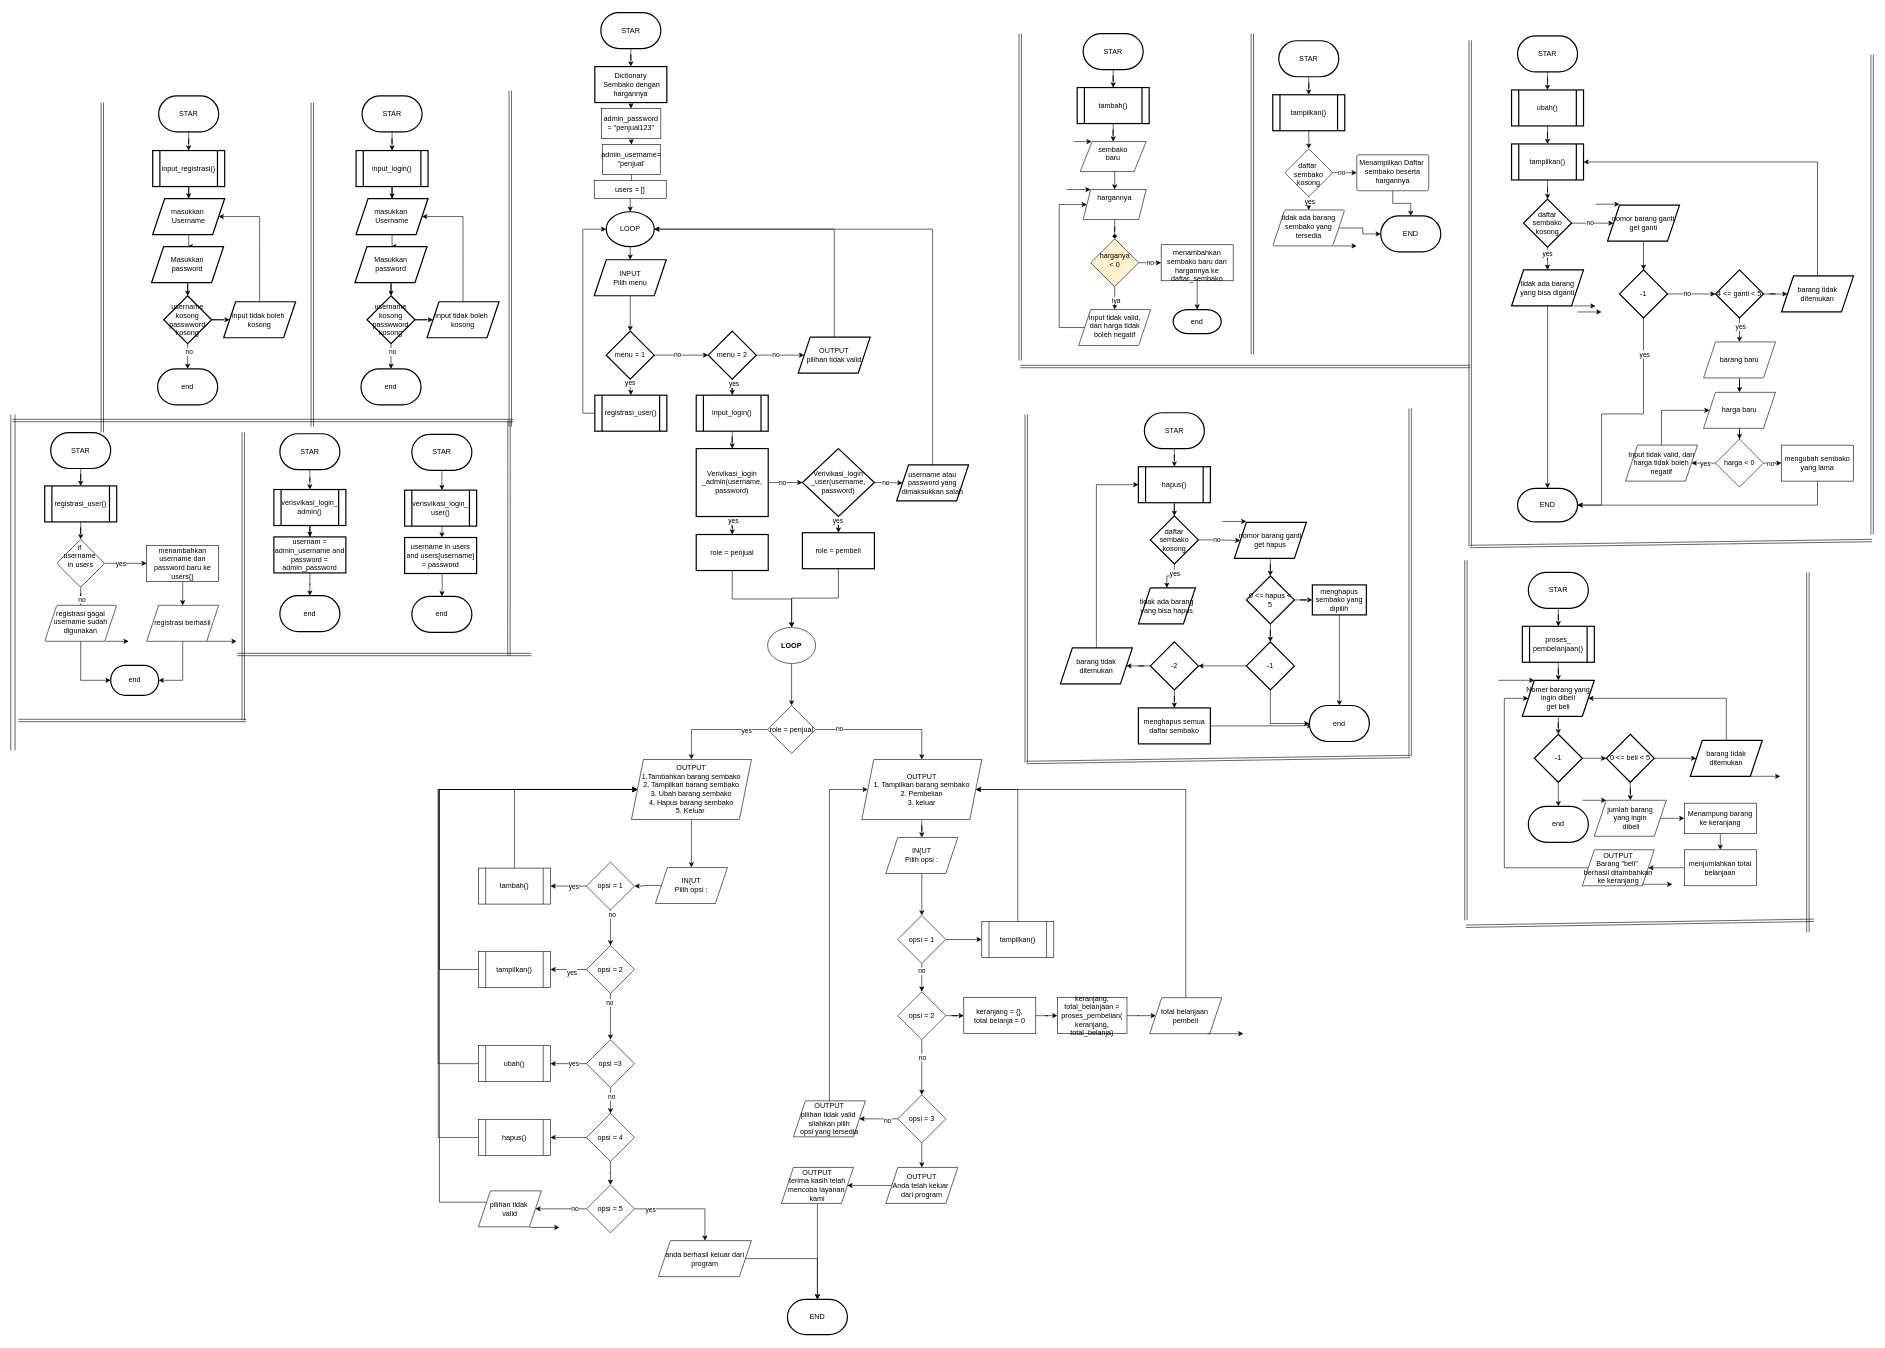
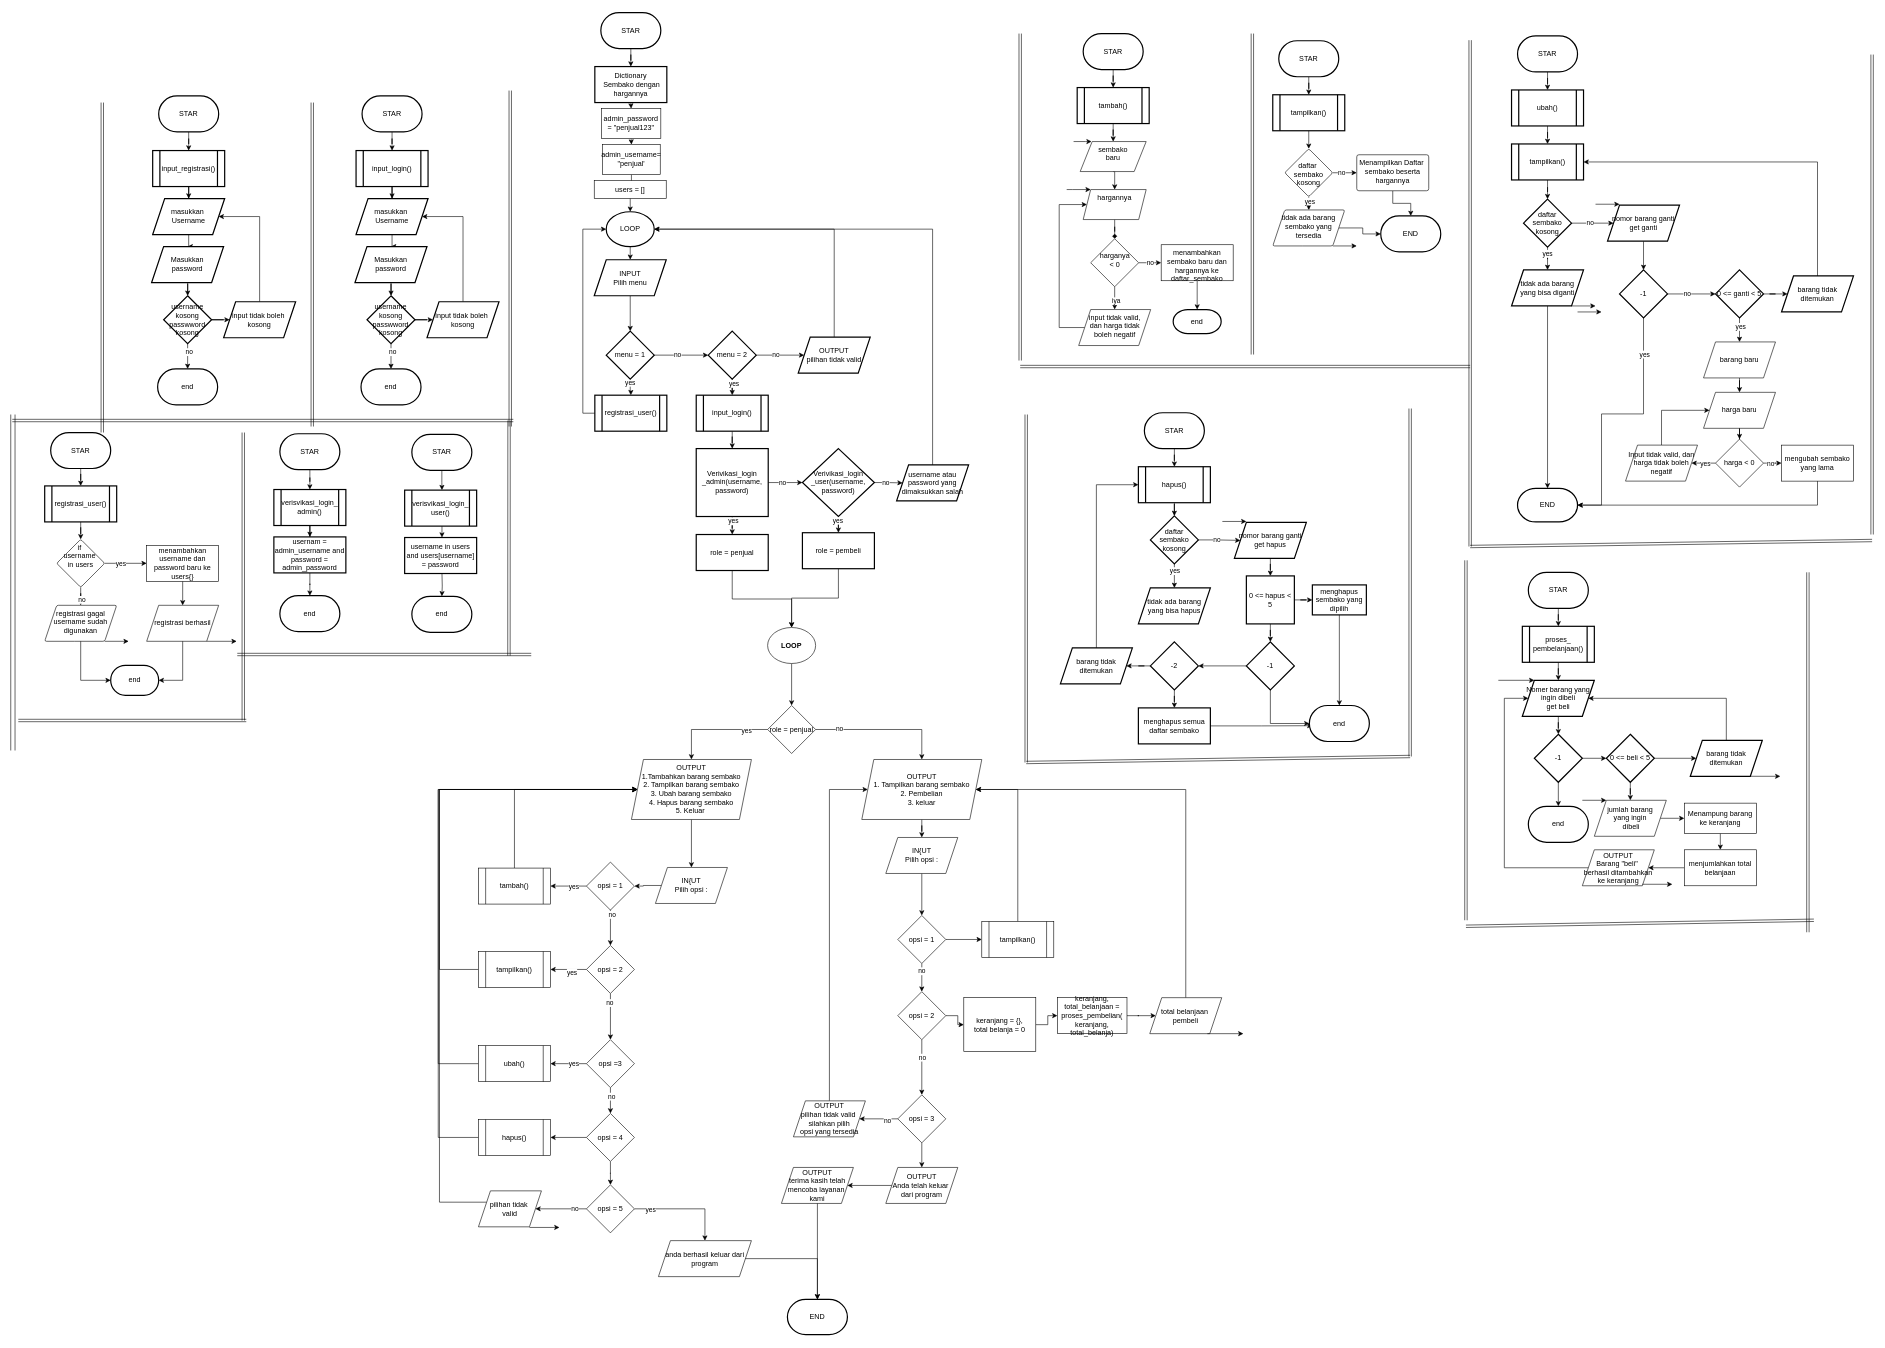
node "harganya < 0": fillcolor #fff2cc -> #ffffff
node "4 <= ganti < 5": label "4 <= ganti < 5" -> "0 <= ganti < 5"
node "0 <= hapus < 5": shape diamond -> rectangle
node "tidak ada barang yang bisa hapus": size 57x36 -> 72x36
node "keranjang = {}, total belanja = 0": size 72x36 -> 72x54
